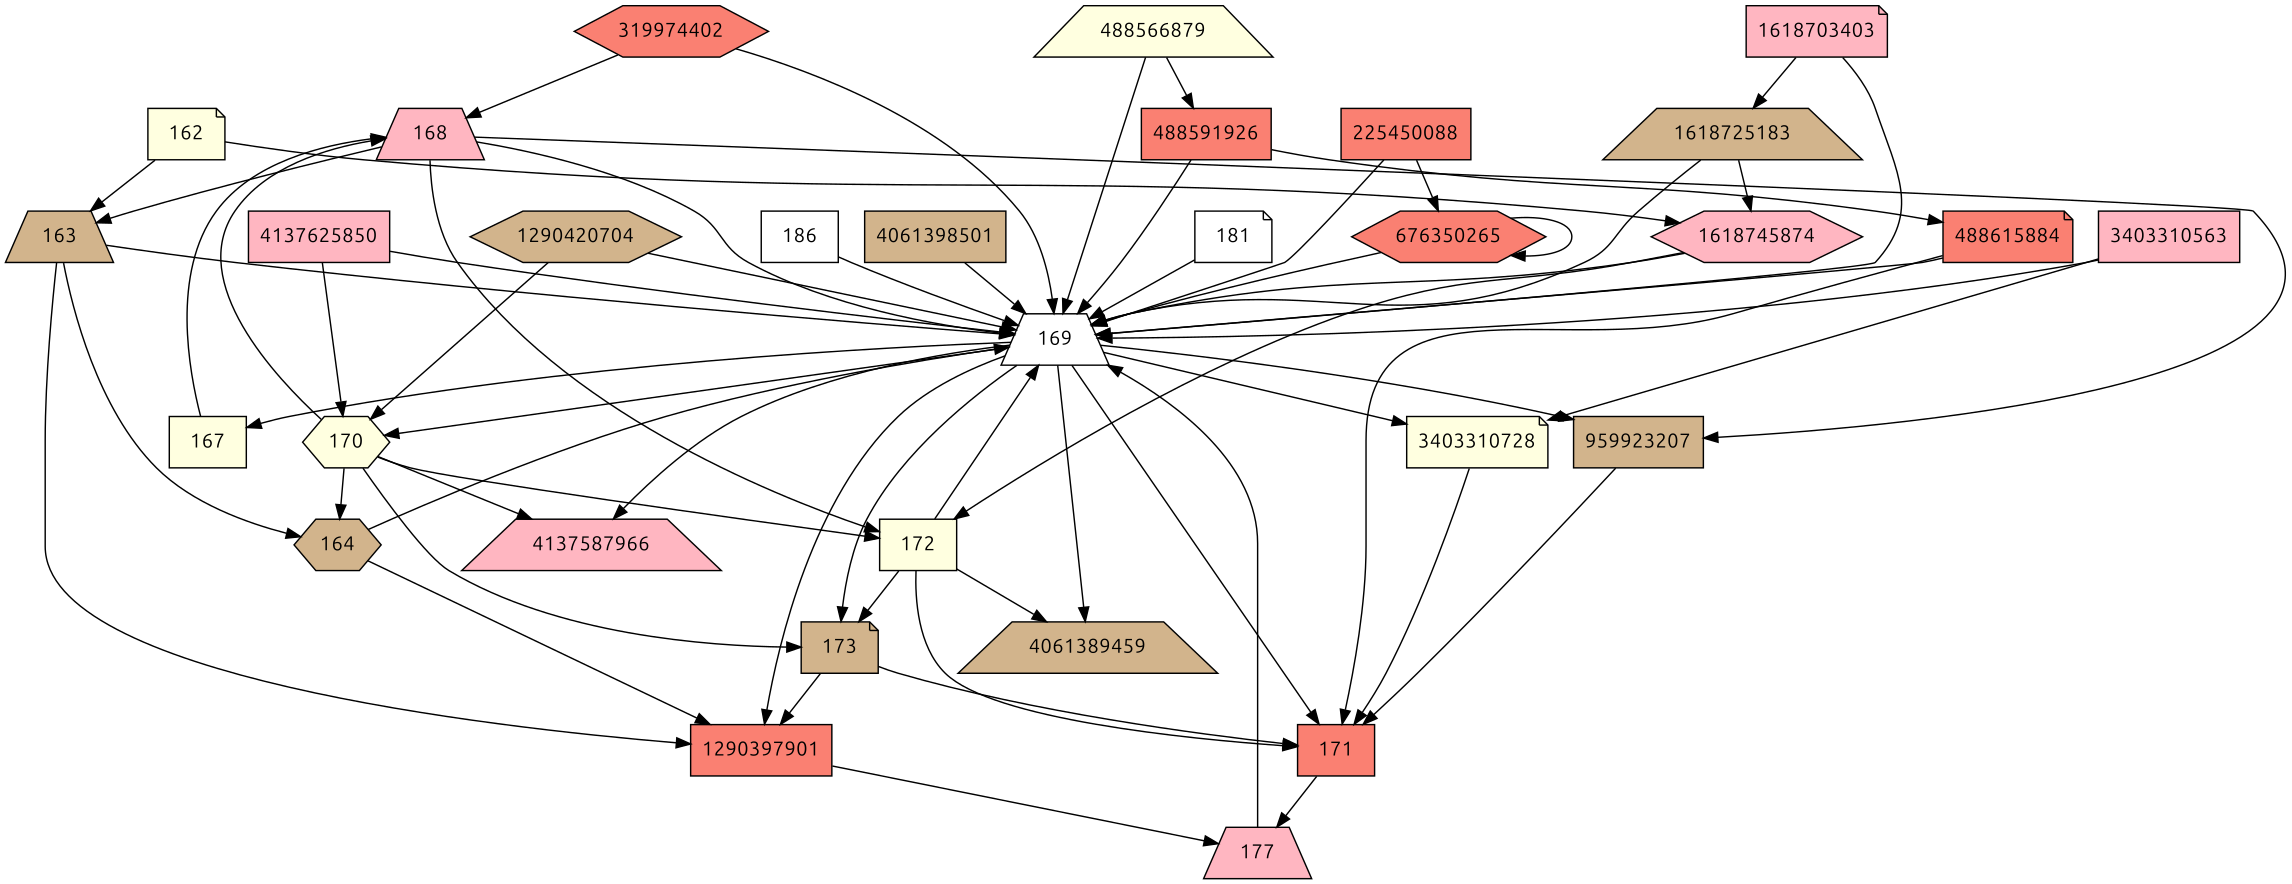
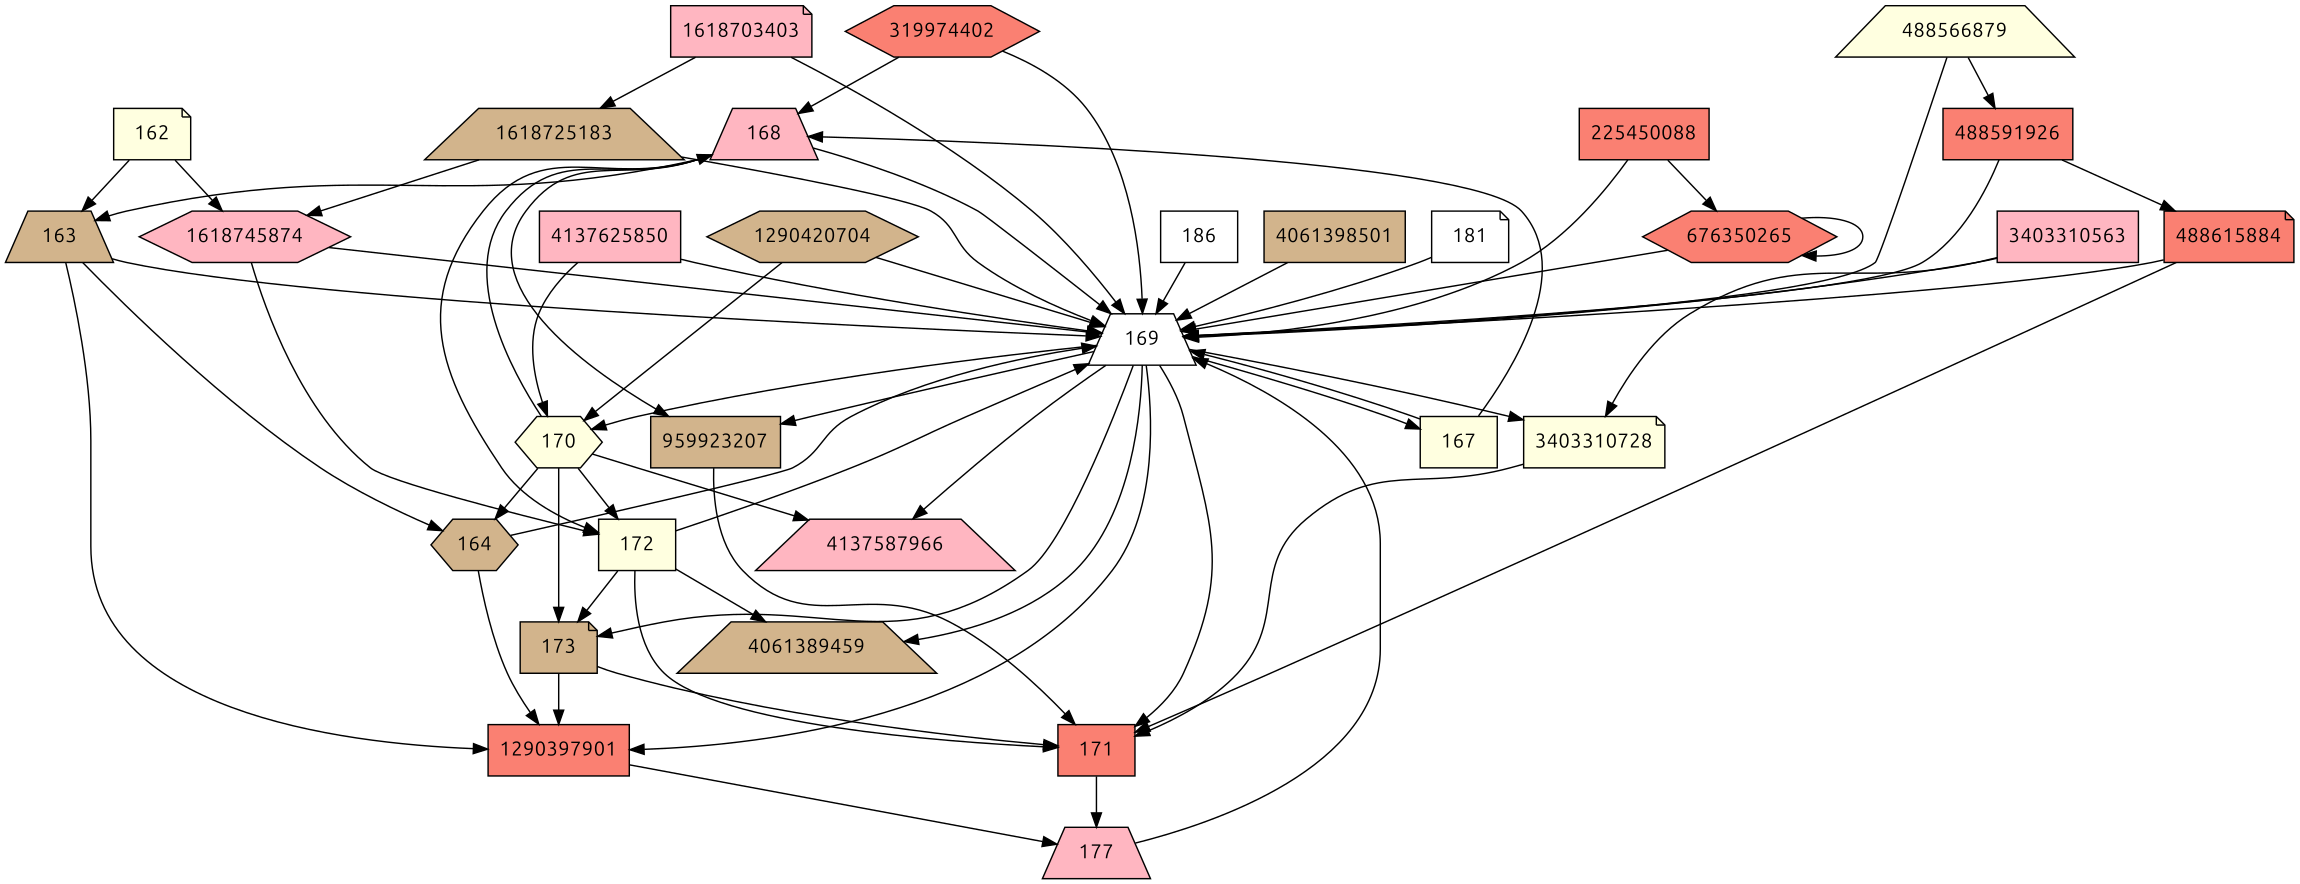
edge "167" -> "169": added
